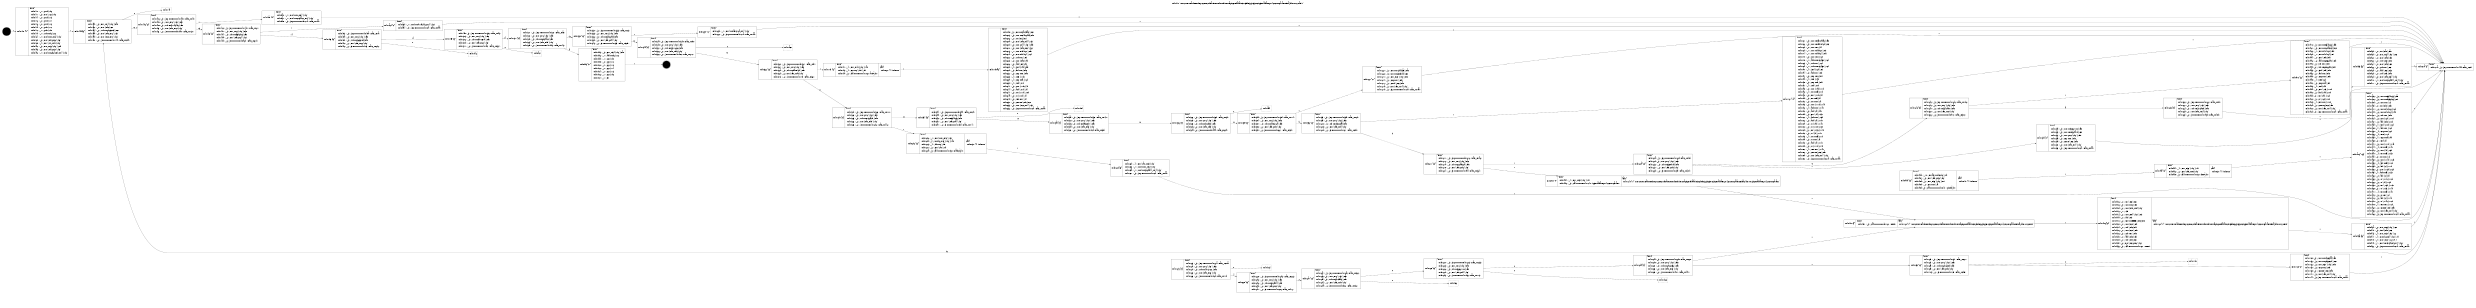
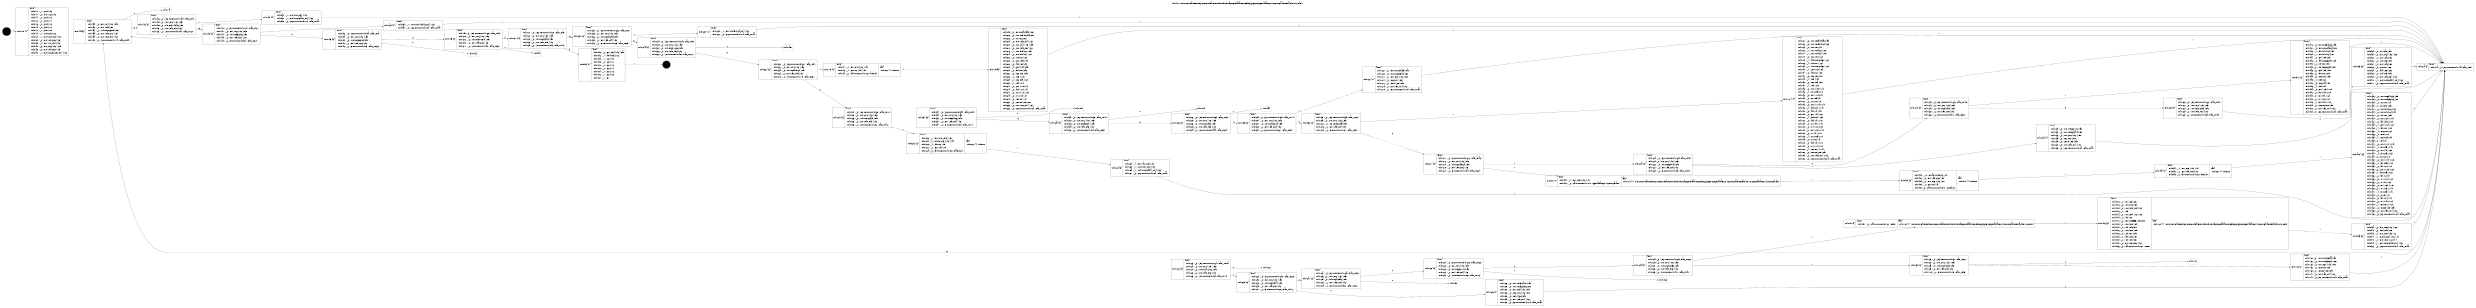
edge "0x401470 [47]" -> "0x40149f [23]": now "0x4014cc [25]" -> "0x40149f [23]"
node "0x401b2f": added
edge "0x40157b [25]" -> "0x401594 [25]": removed, label "10"
edge "0x4019d4 [9]" -> "0x401901 [5]": now "0x4019d4 [9]" -> "0x4019dd [23]"
node "0x4018e6 [27]": added
